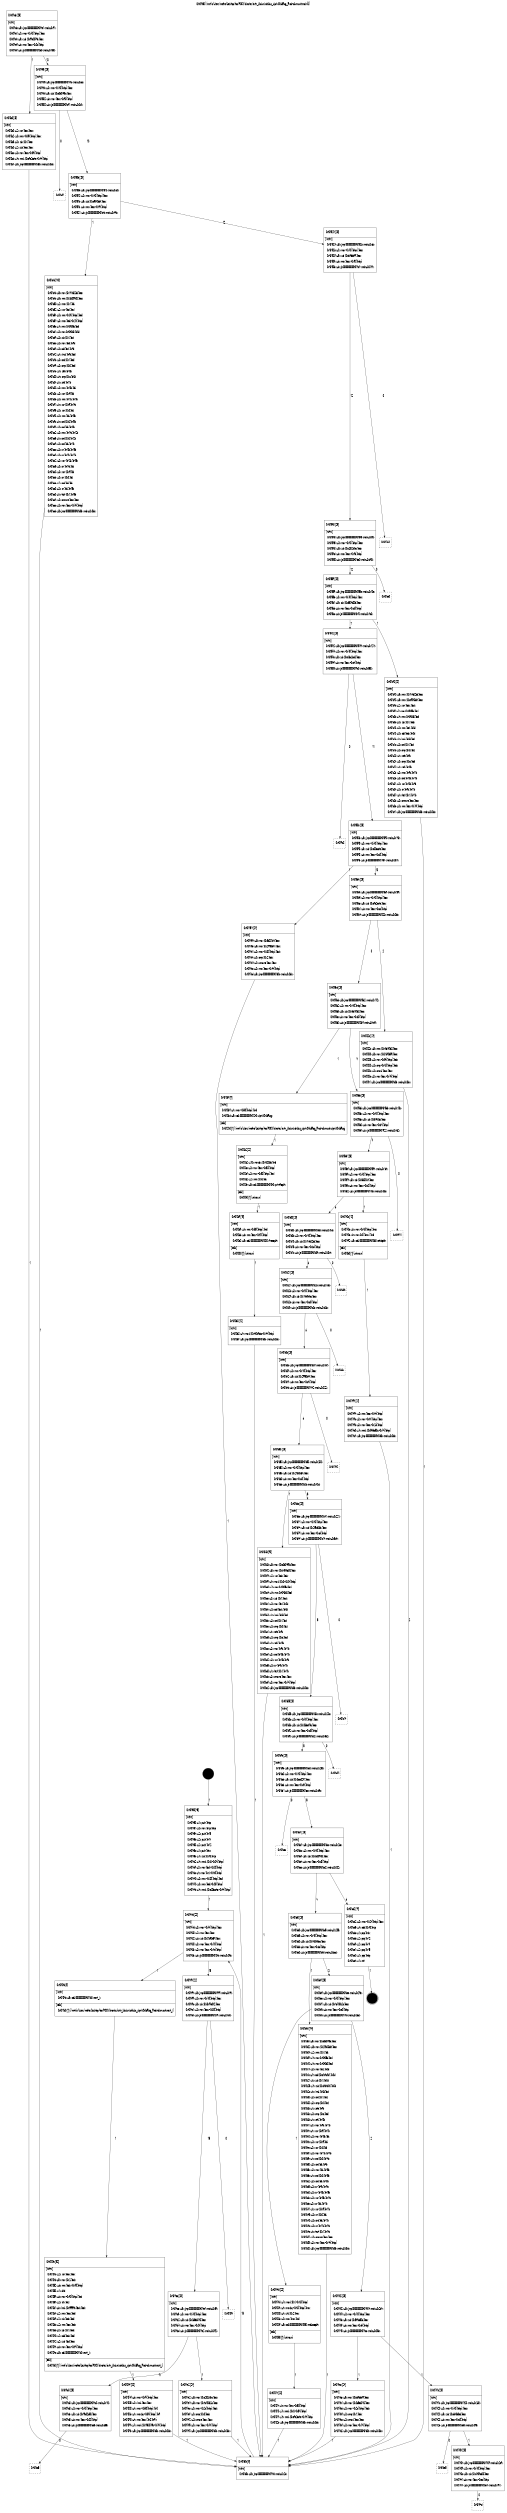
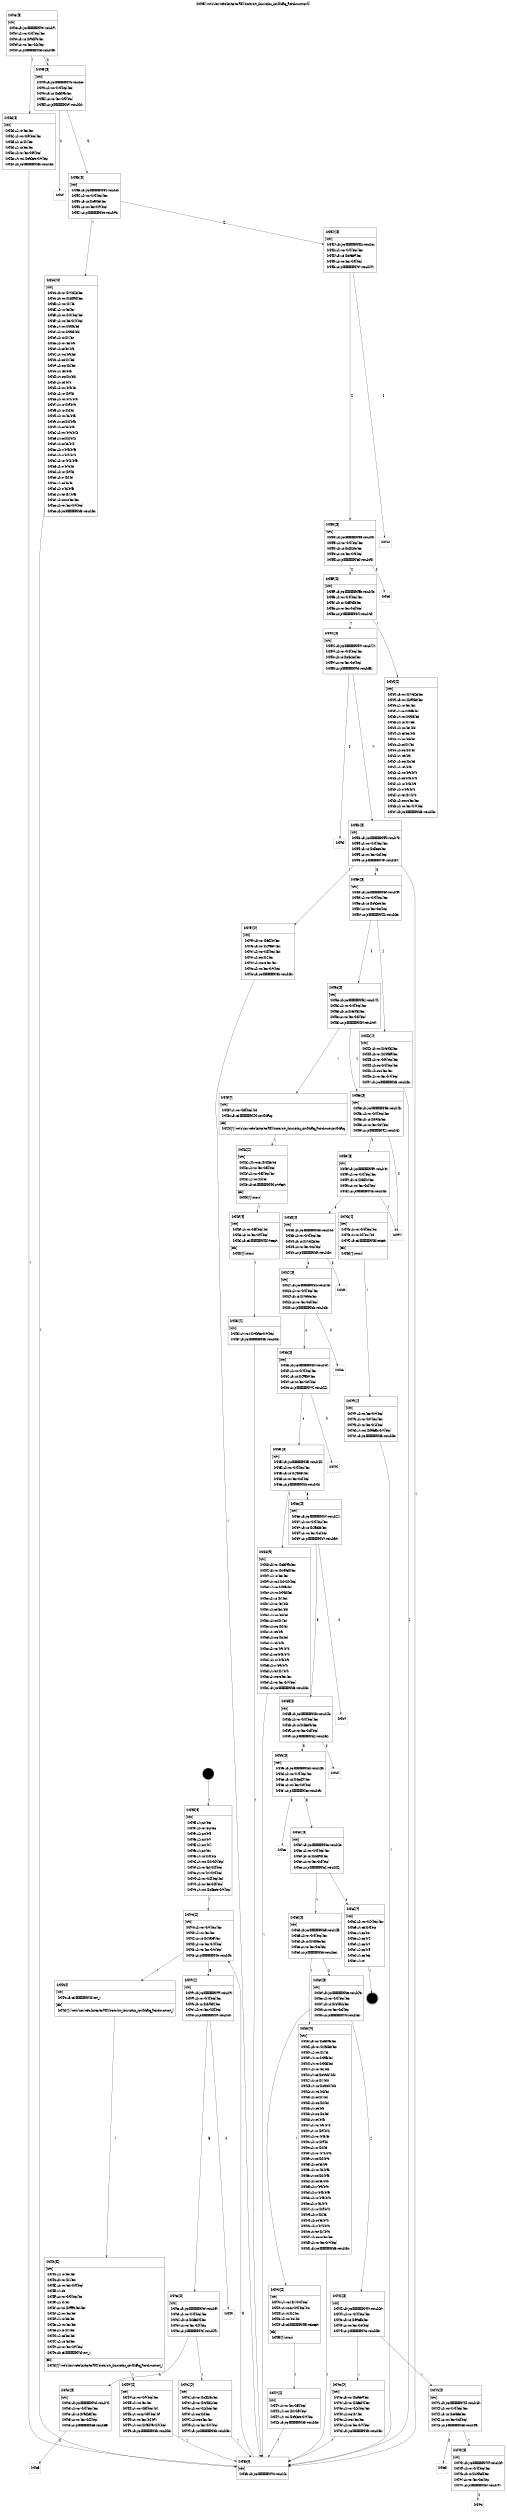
edge "0x4015ef [25]" -> "0x40178a [13]": now "0x4015ef [25]" -> "0x401922"
edge "0x401bf3 [83]" -> "0x401d0b [5]": now "0x40158b [25]" -> "0x401d0b [5]"
